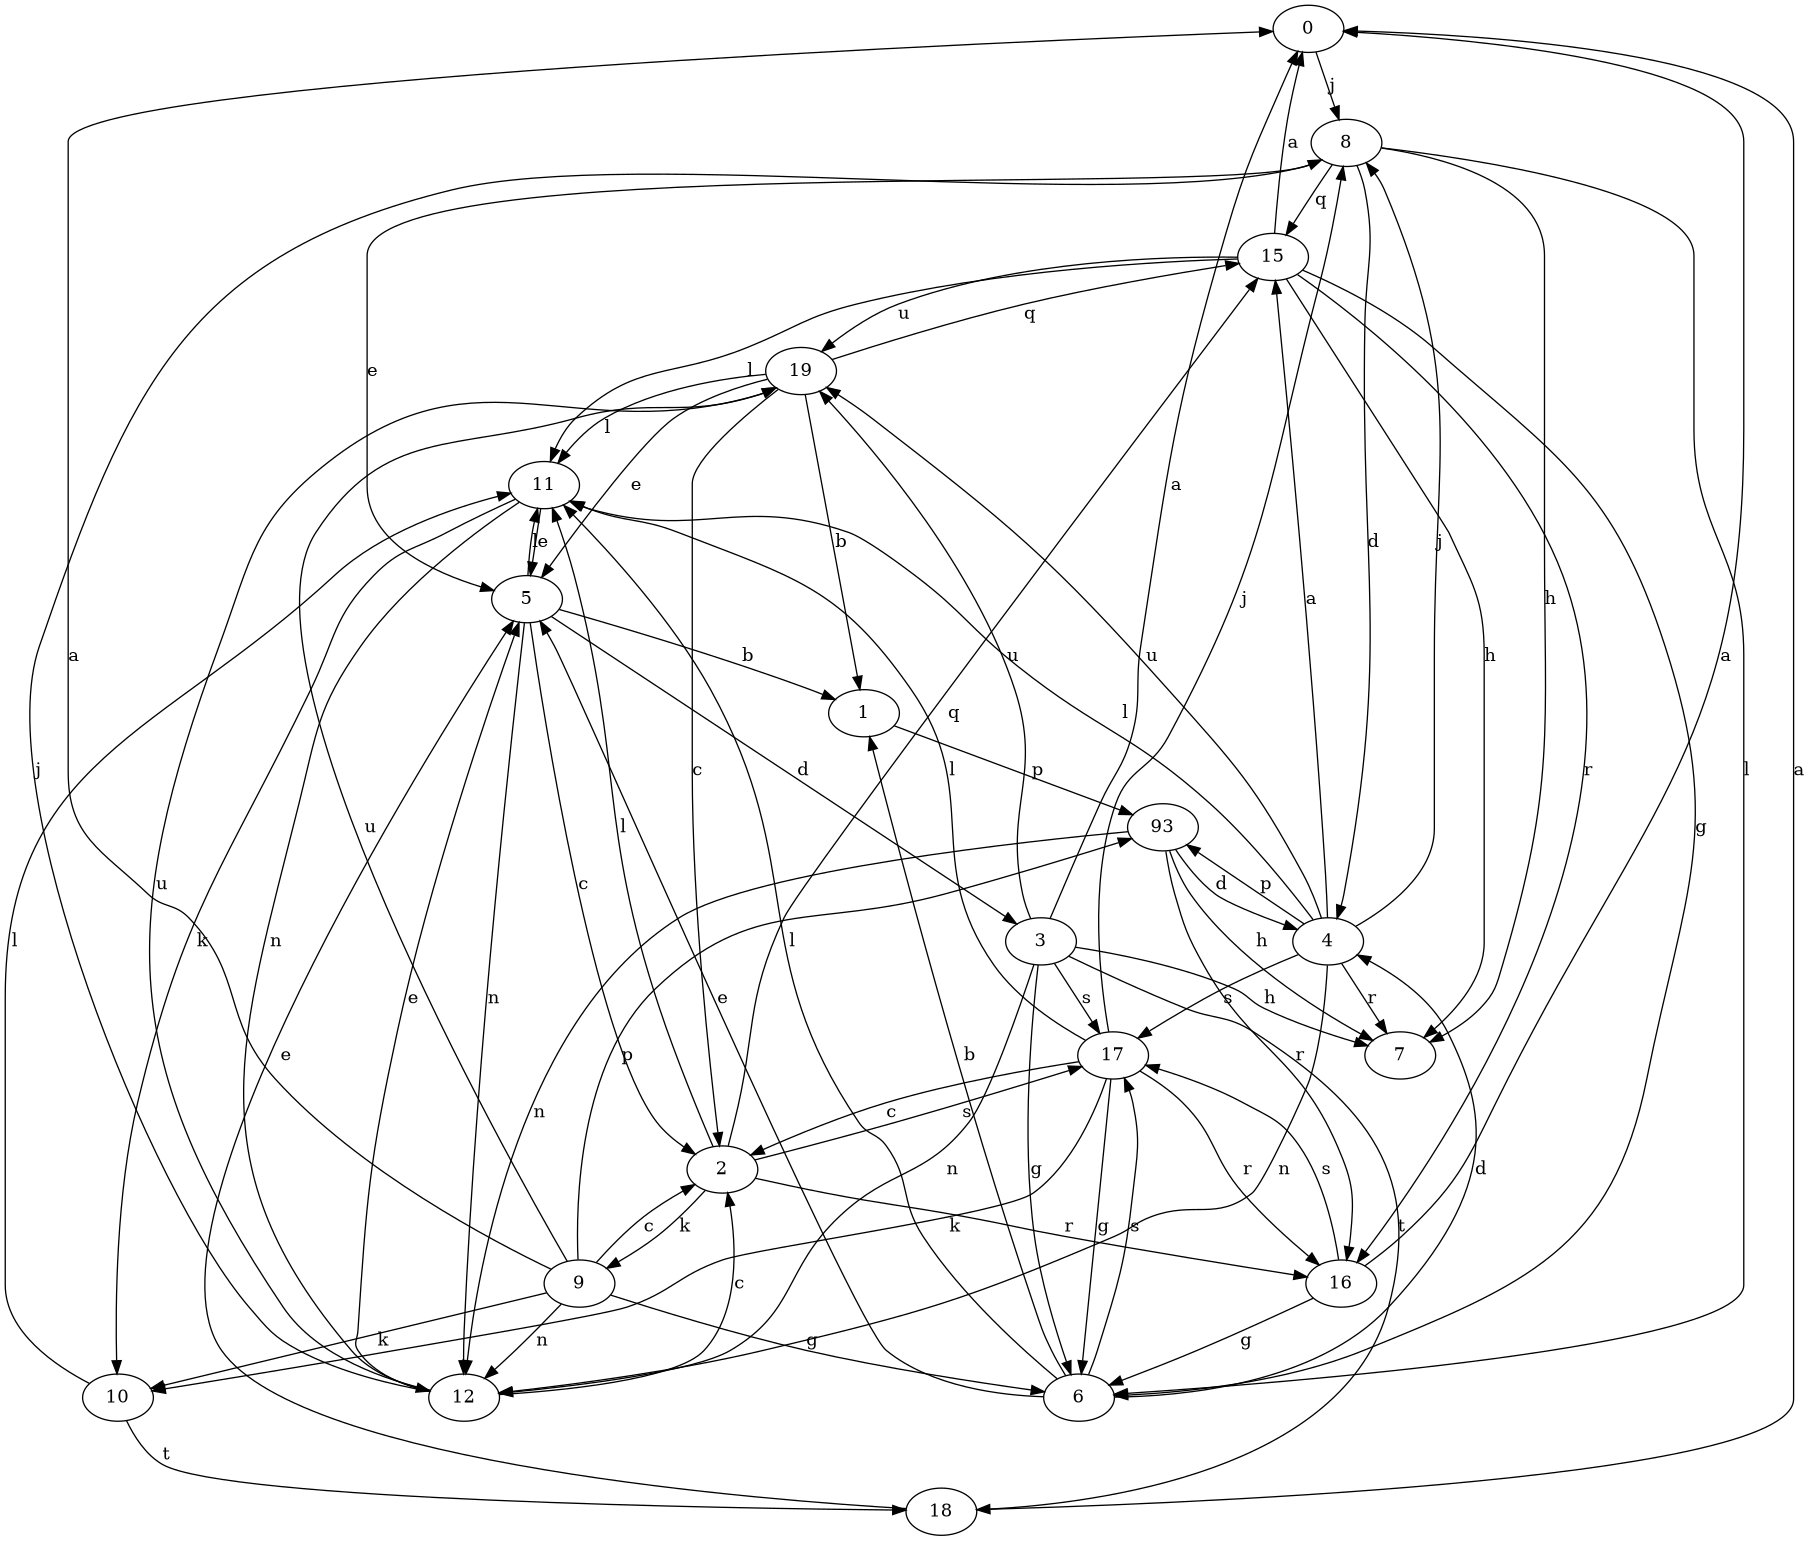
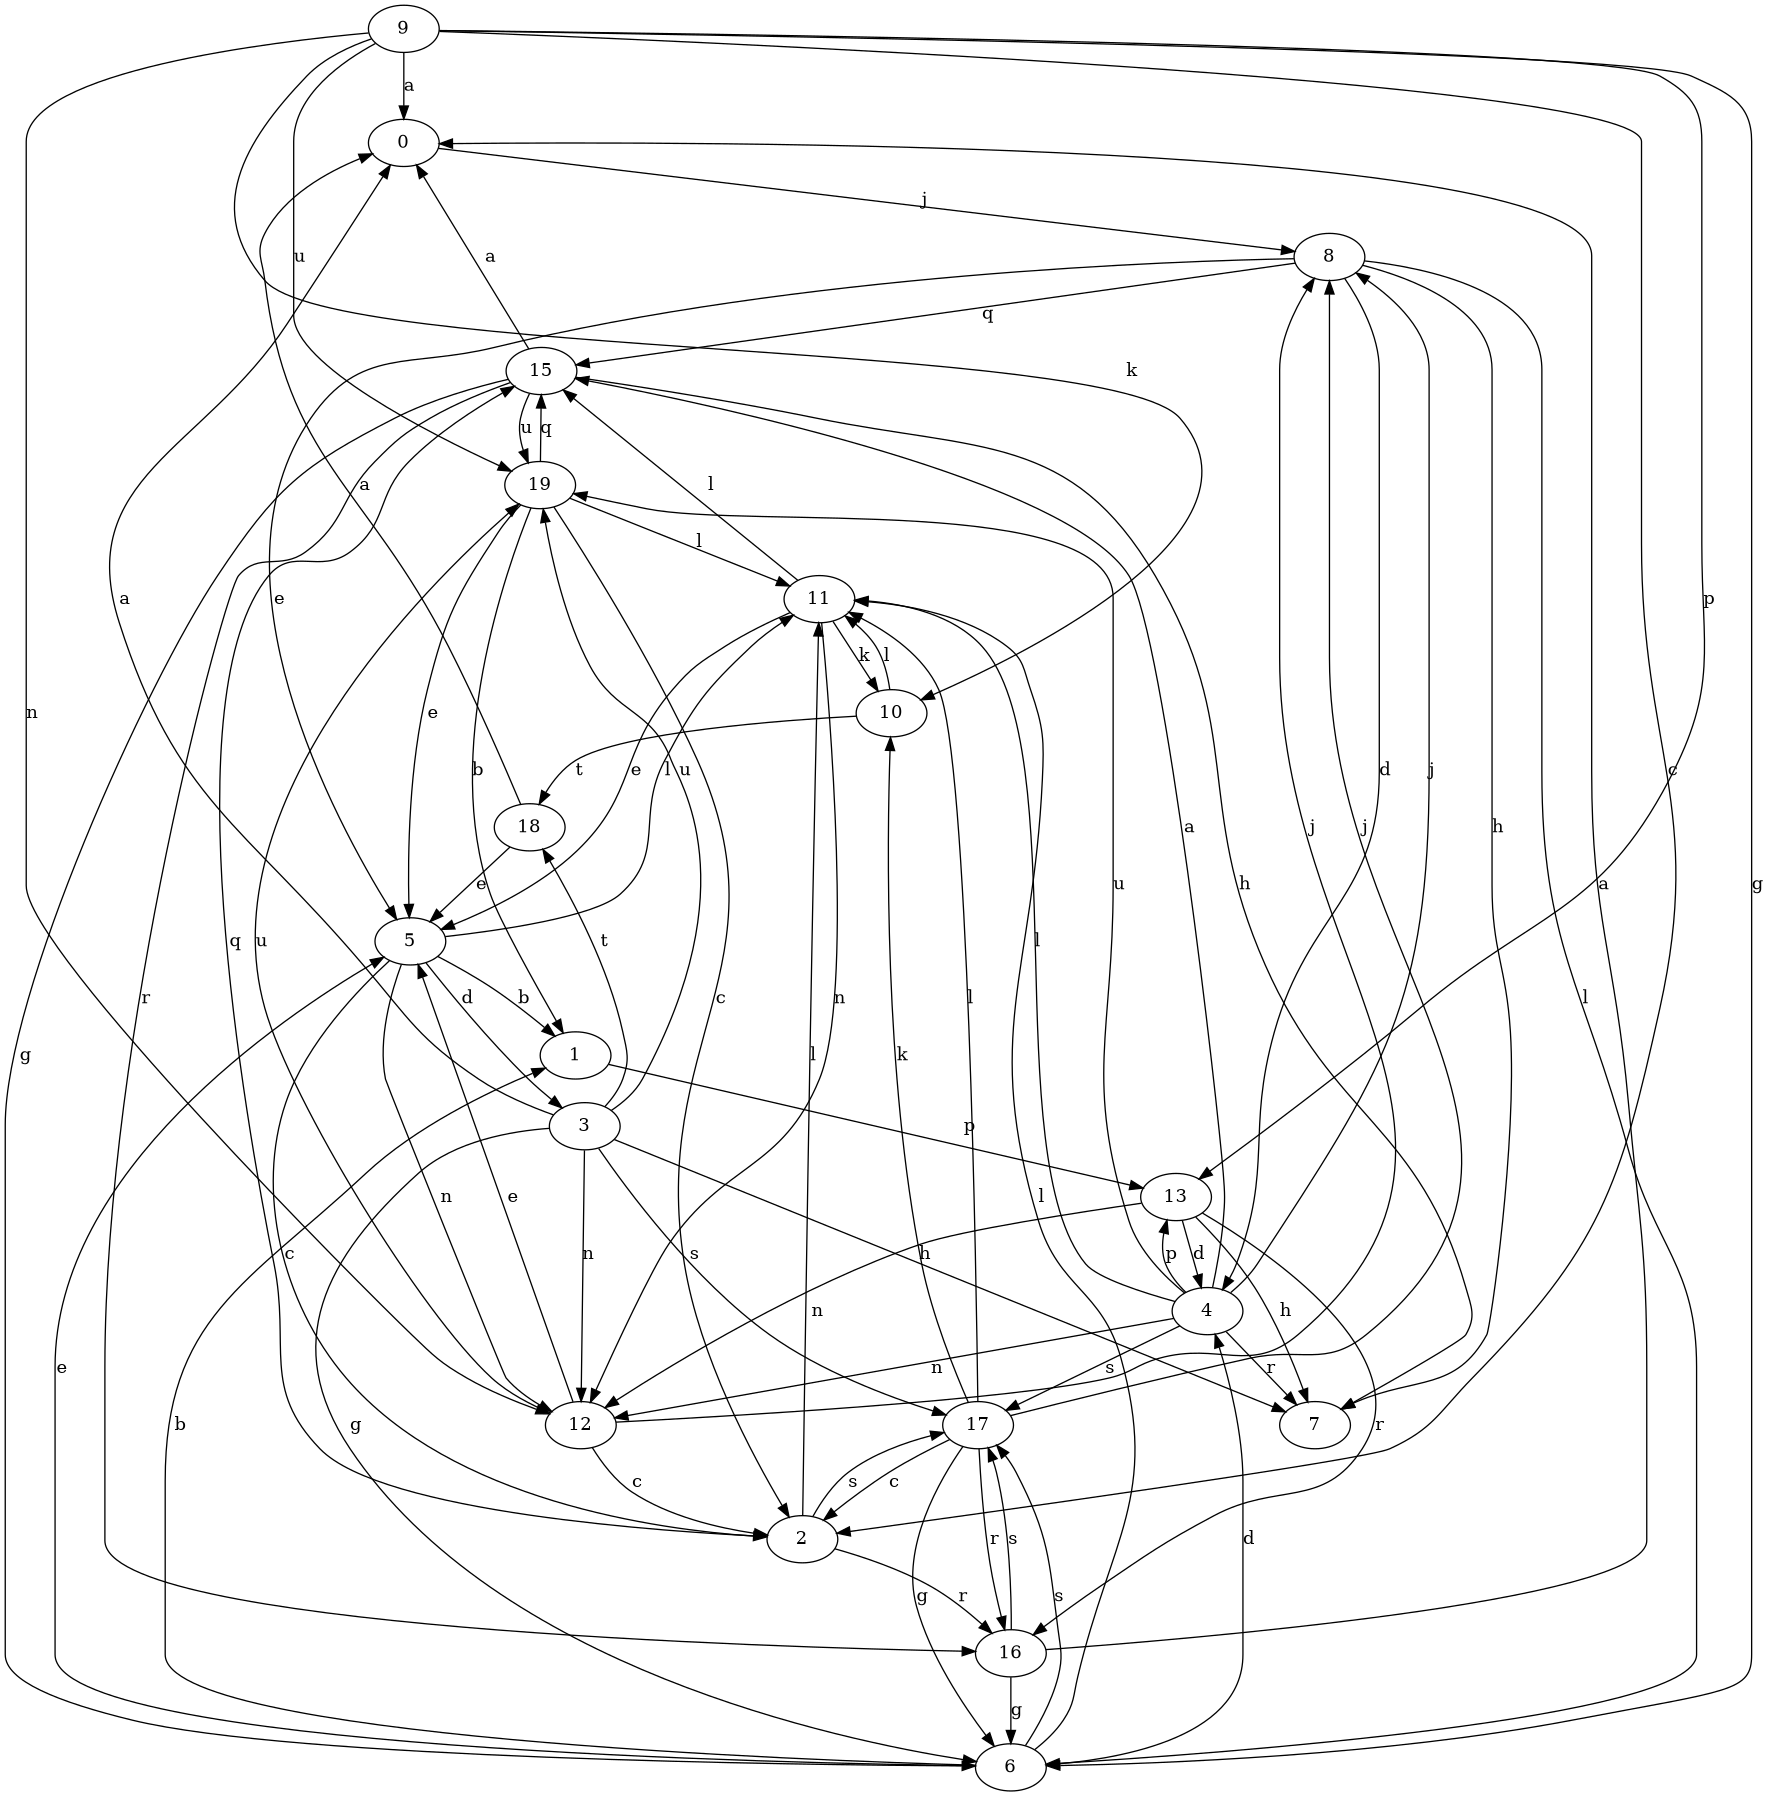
edge "15" -> "11": reversed
node "93": label "93" -> "13"
edge "2" -> "9": removed, label "k"
